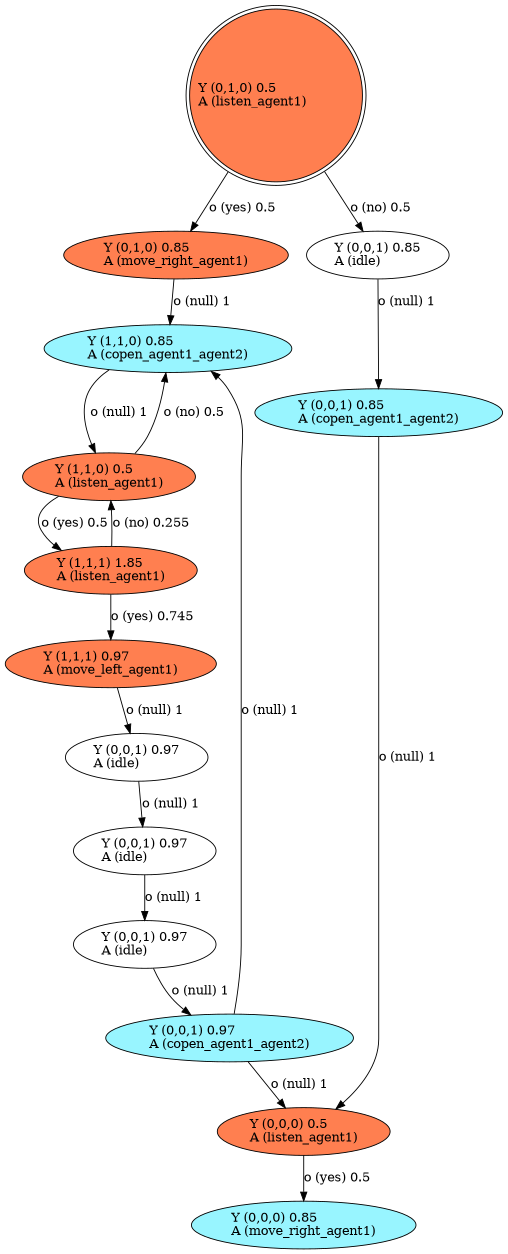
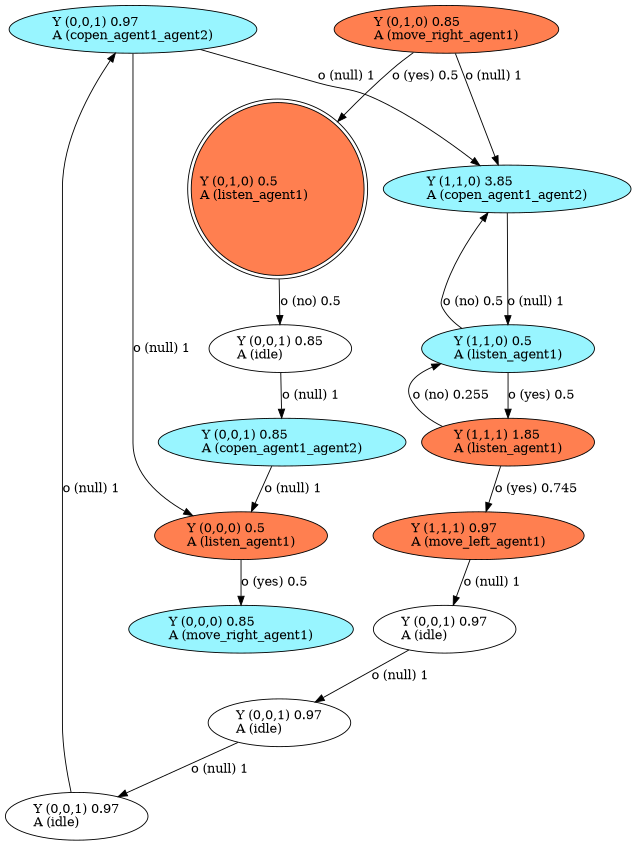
edge "Y (0,1,0) 0.5 A (listen_agent1)" -> "Y (0,1,0) 0.85 A (move_right_agent1)": reversed
node "Y (1,1,0) 0.85 A (copen_agent1_agent2)": label "Y (1,1,0) 0.85 A (copen_agent1_agent2)" -> "Y (1,1,0) 3.85 A (copen_agent1_agent2)"
node "Y (1,1,0) 0.5 A (listen_agent1)": fillcolor coral -> cadetblue1
